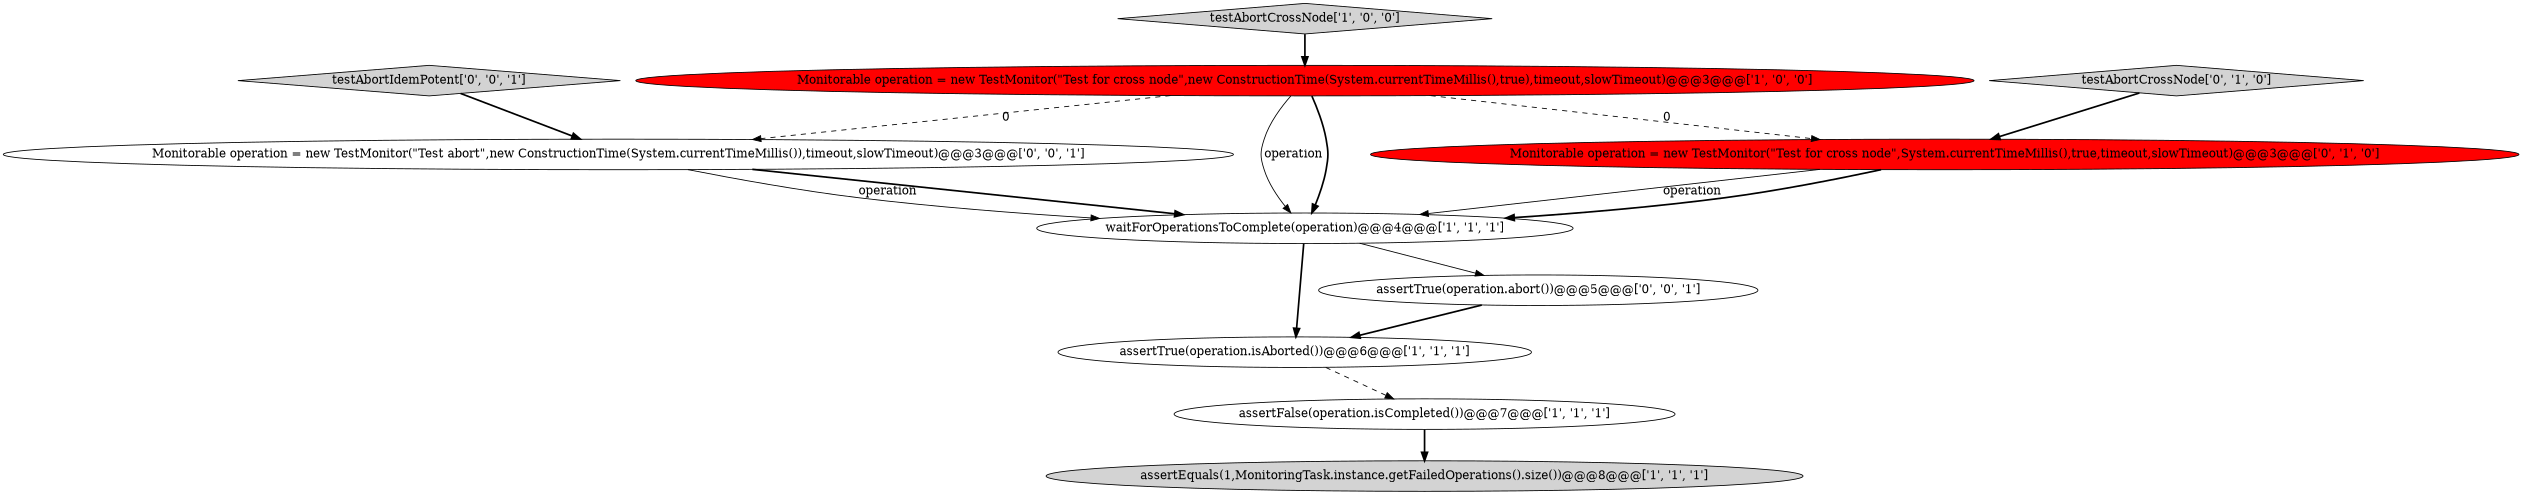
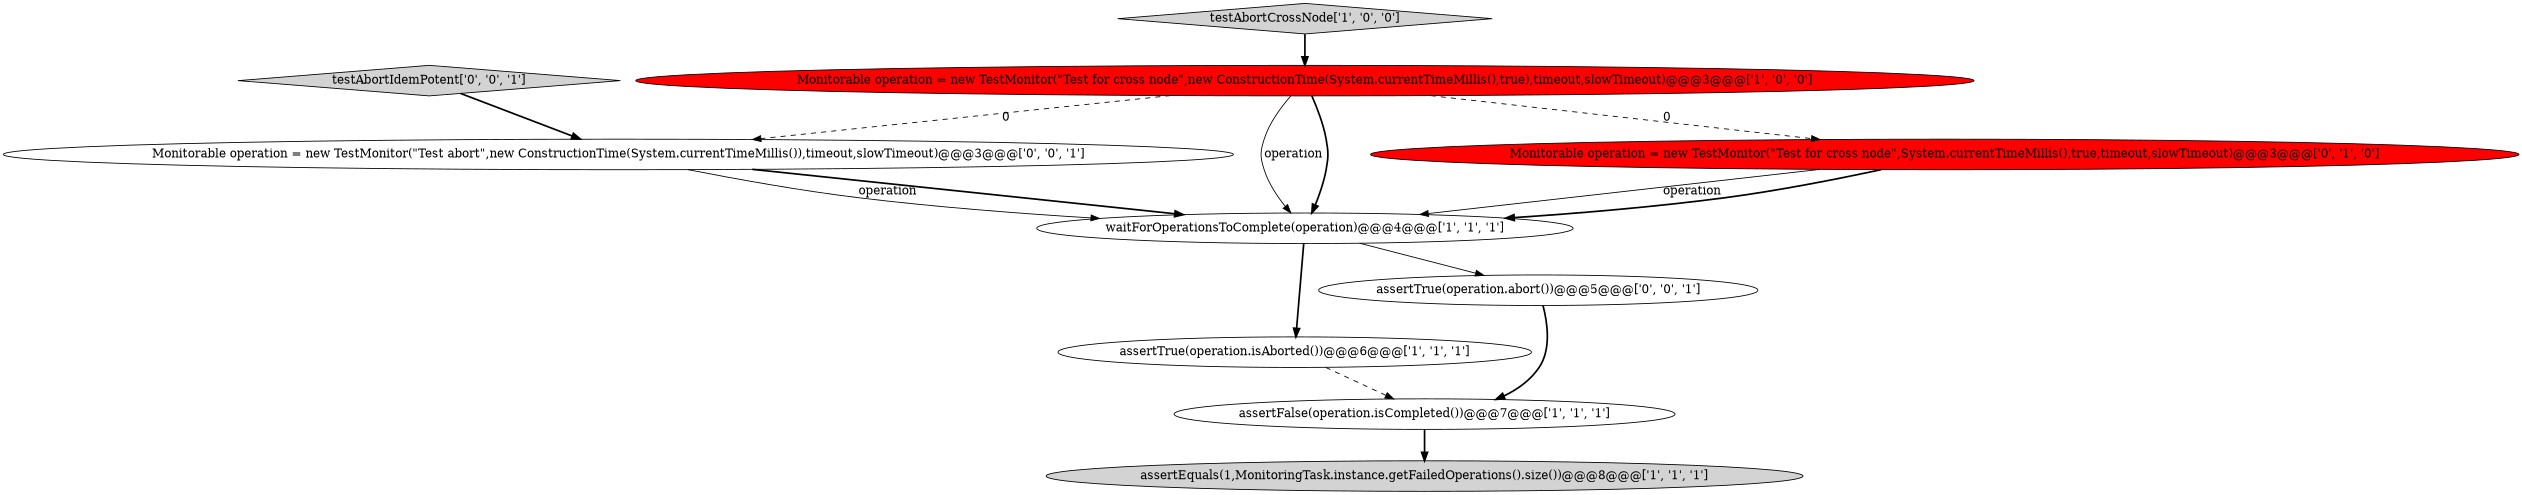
node "testAbortCrossNode['0', '1', '0']": removed
edge "assertTrue(operation.abort())@@@5@@@['0', '0', '1']" -> "assertTrue(operation.isAborted())@@@6@@@['1', '1', '1']": now "assertTrue(operation.abort())@@@5@@@['0', '0', '1']" -> "assertFalse(operation.isCompleted())@@@7@@@['1', '1', '1']"
